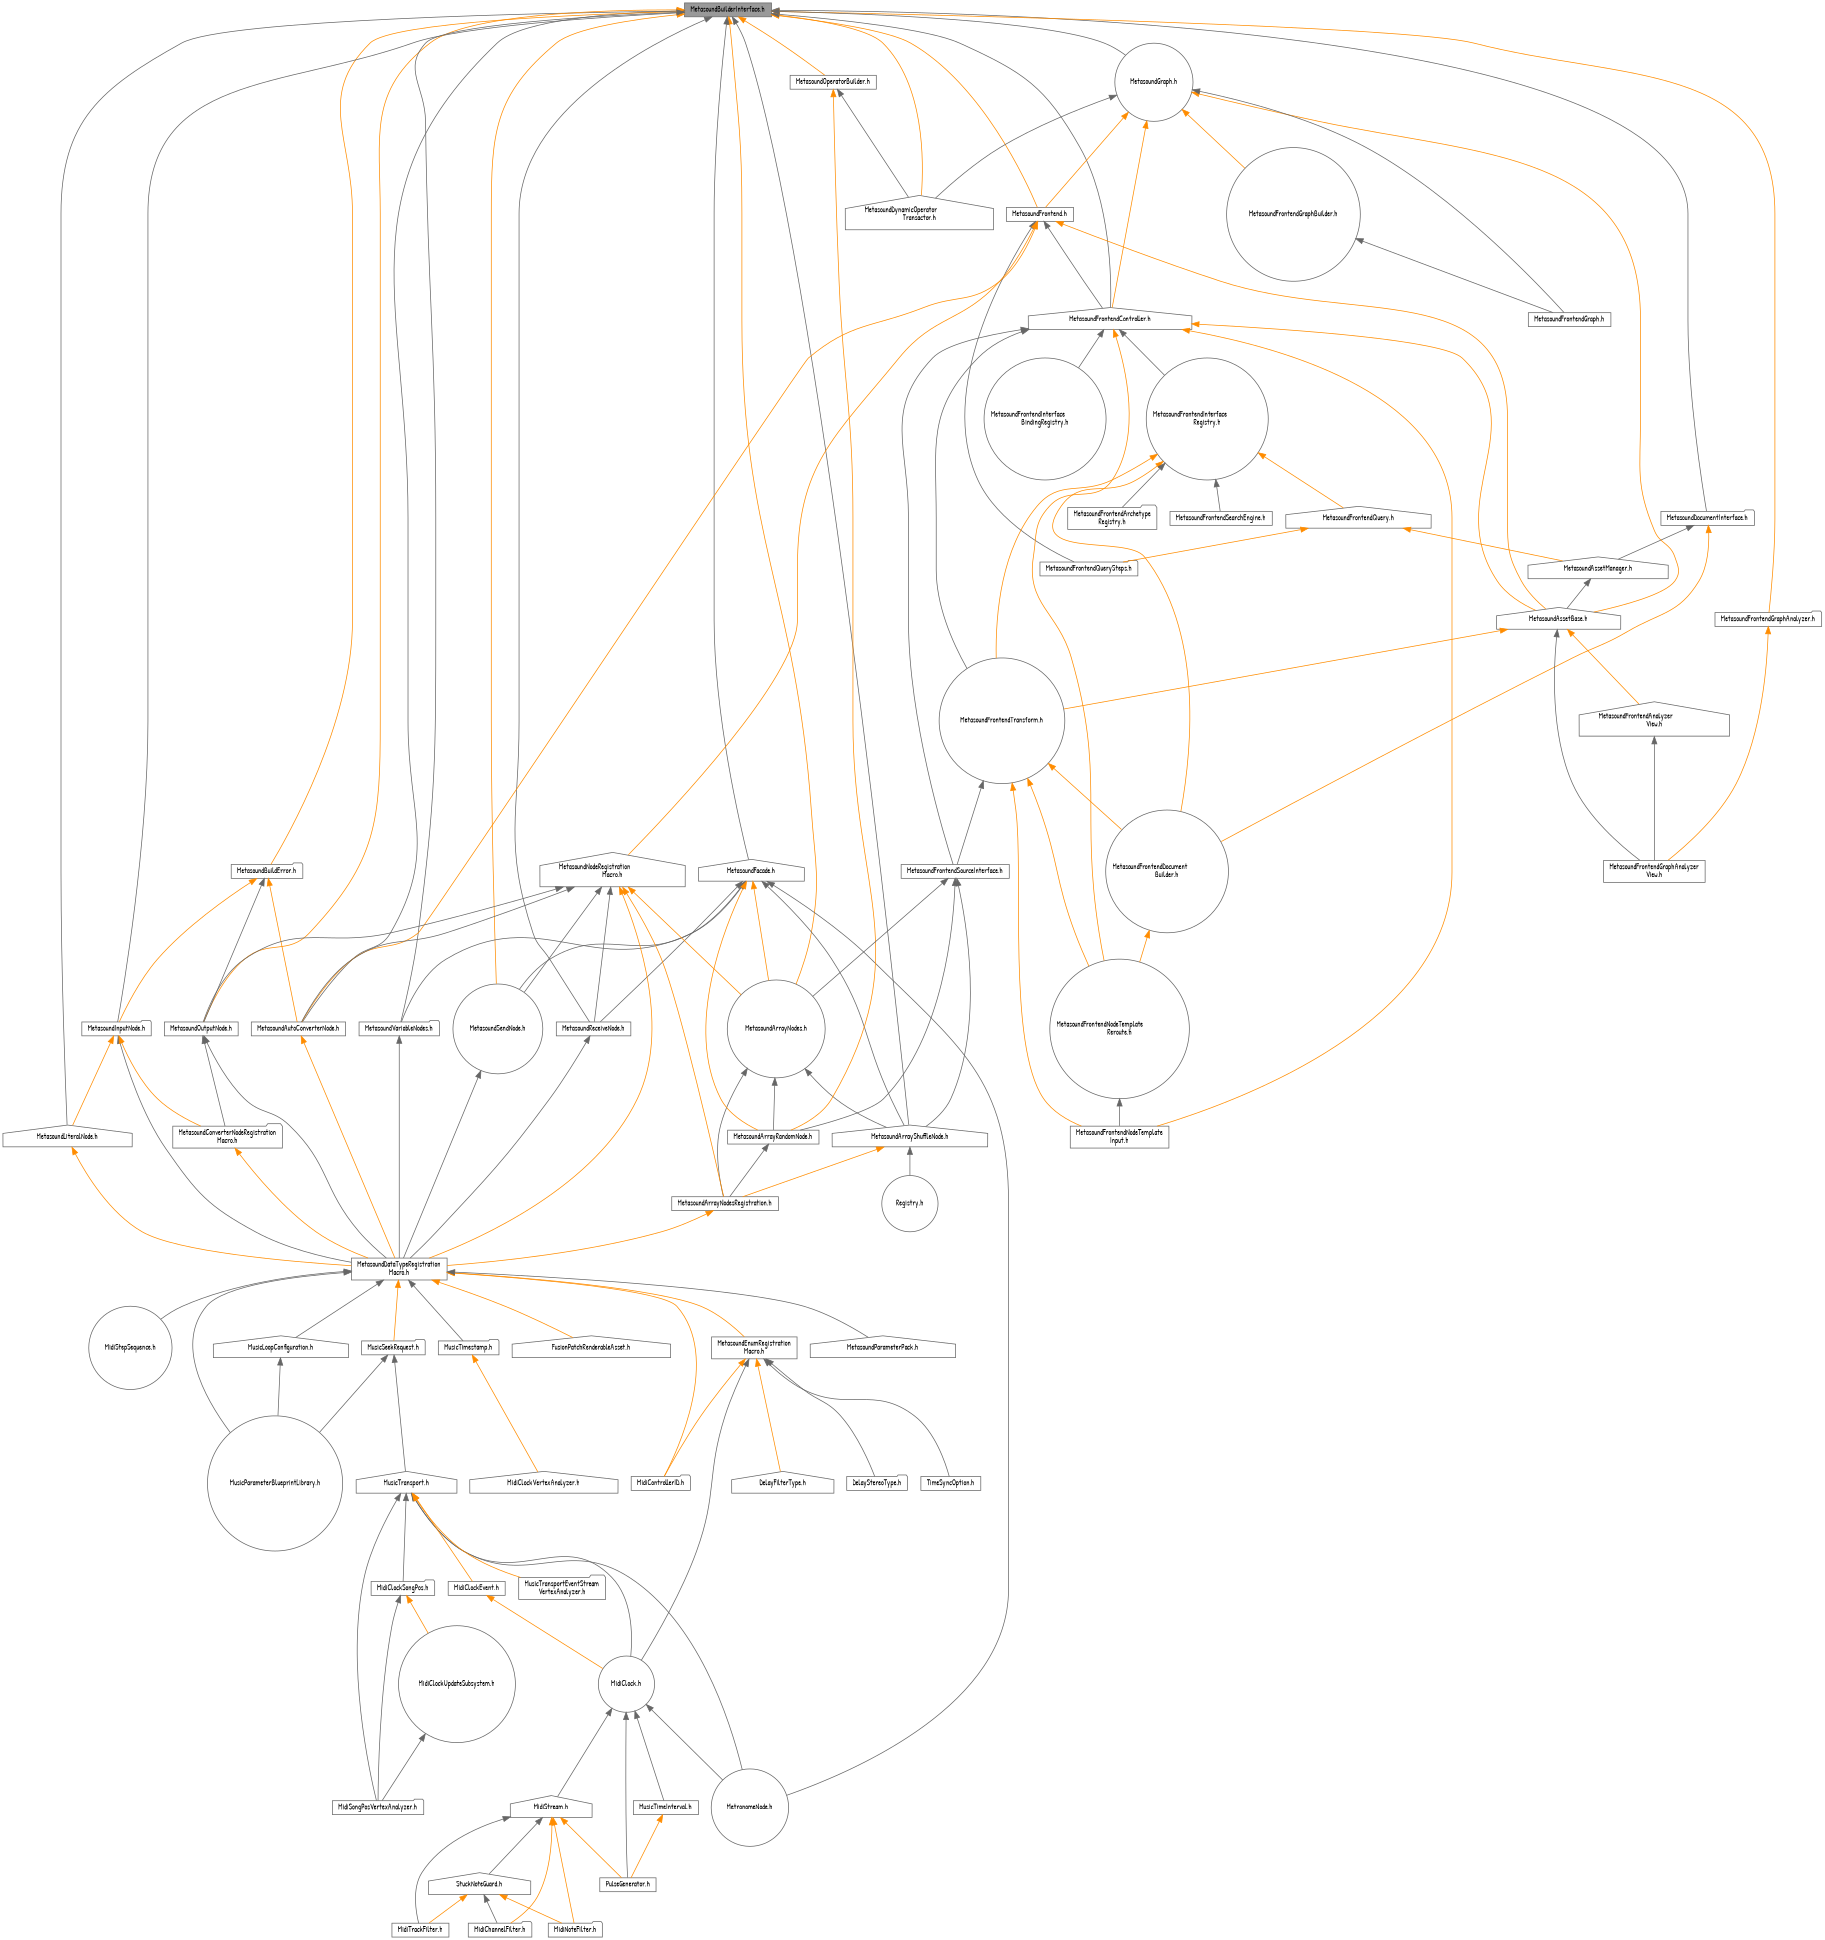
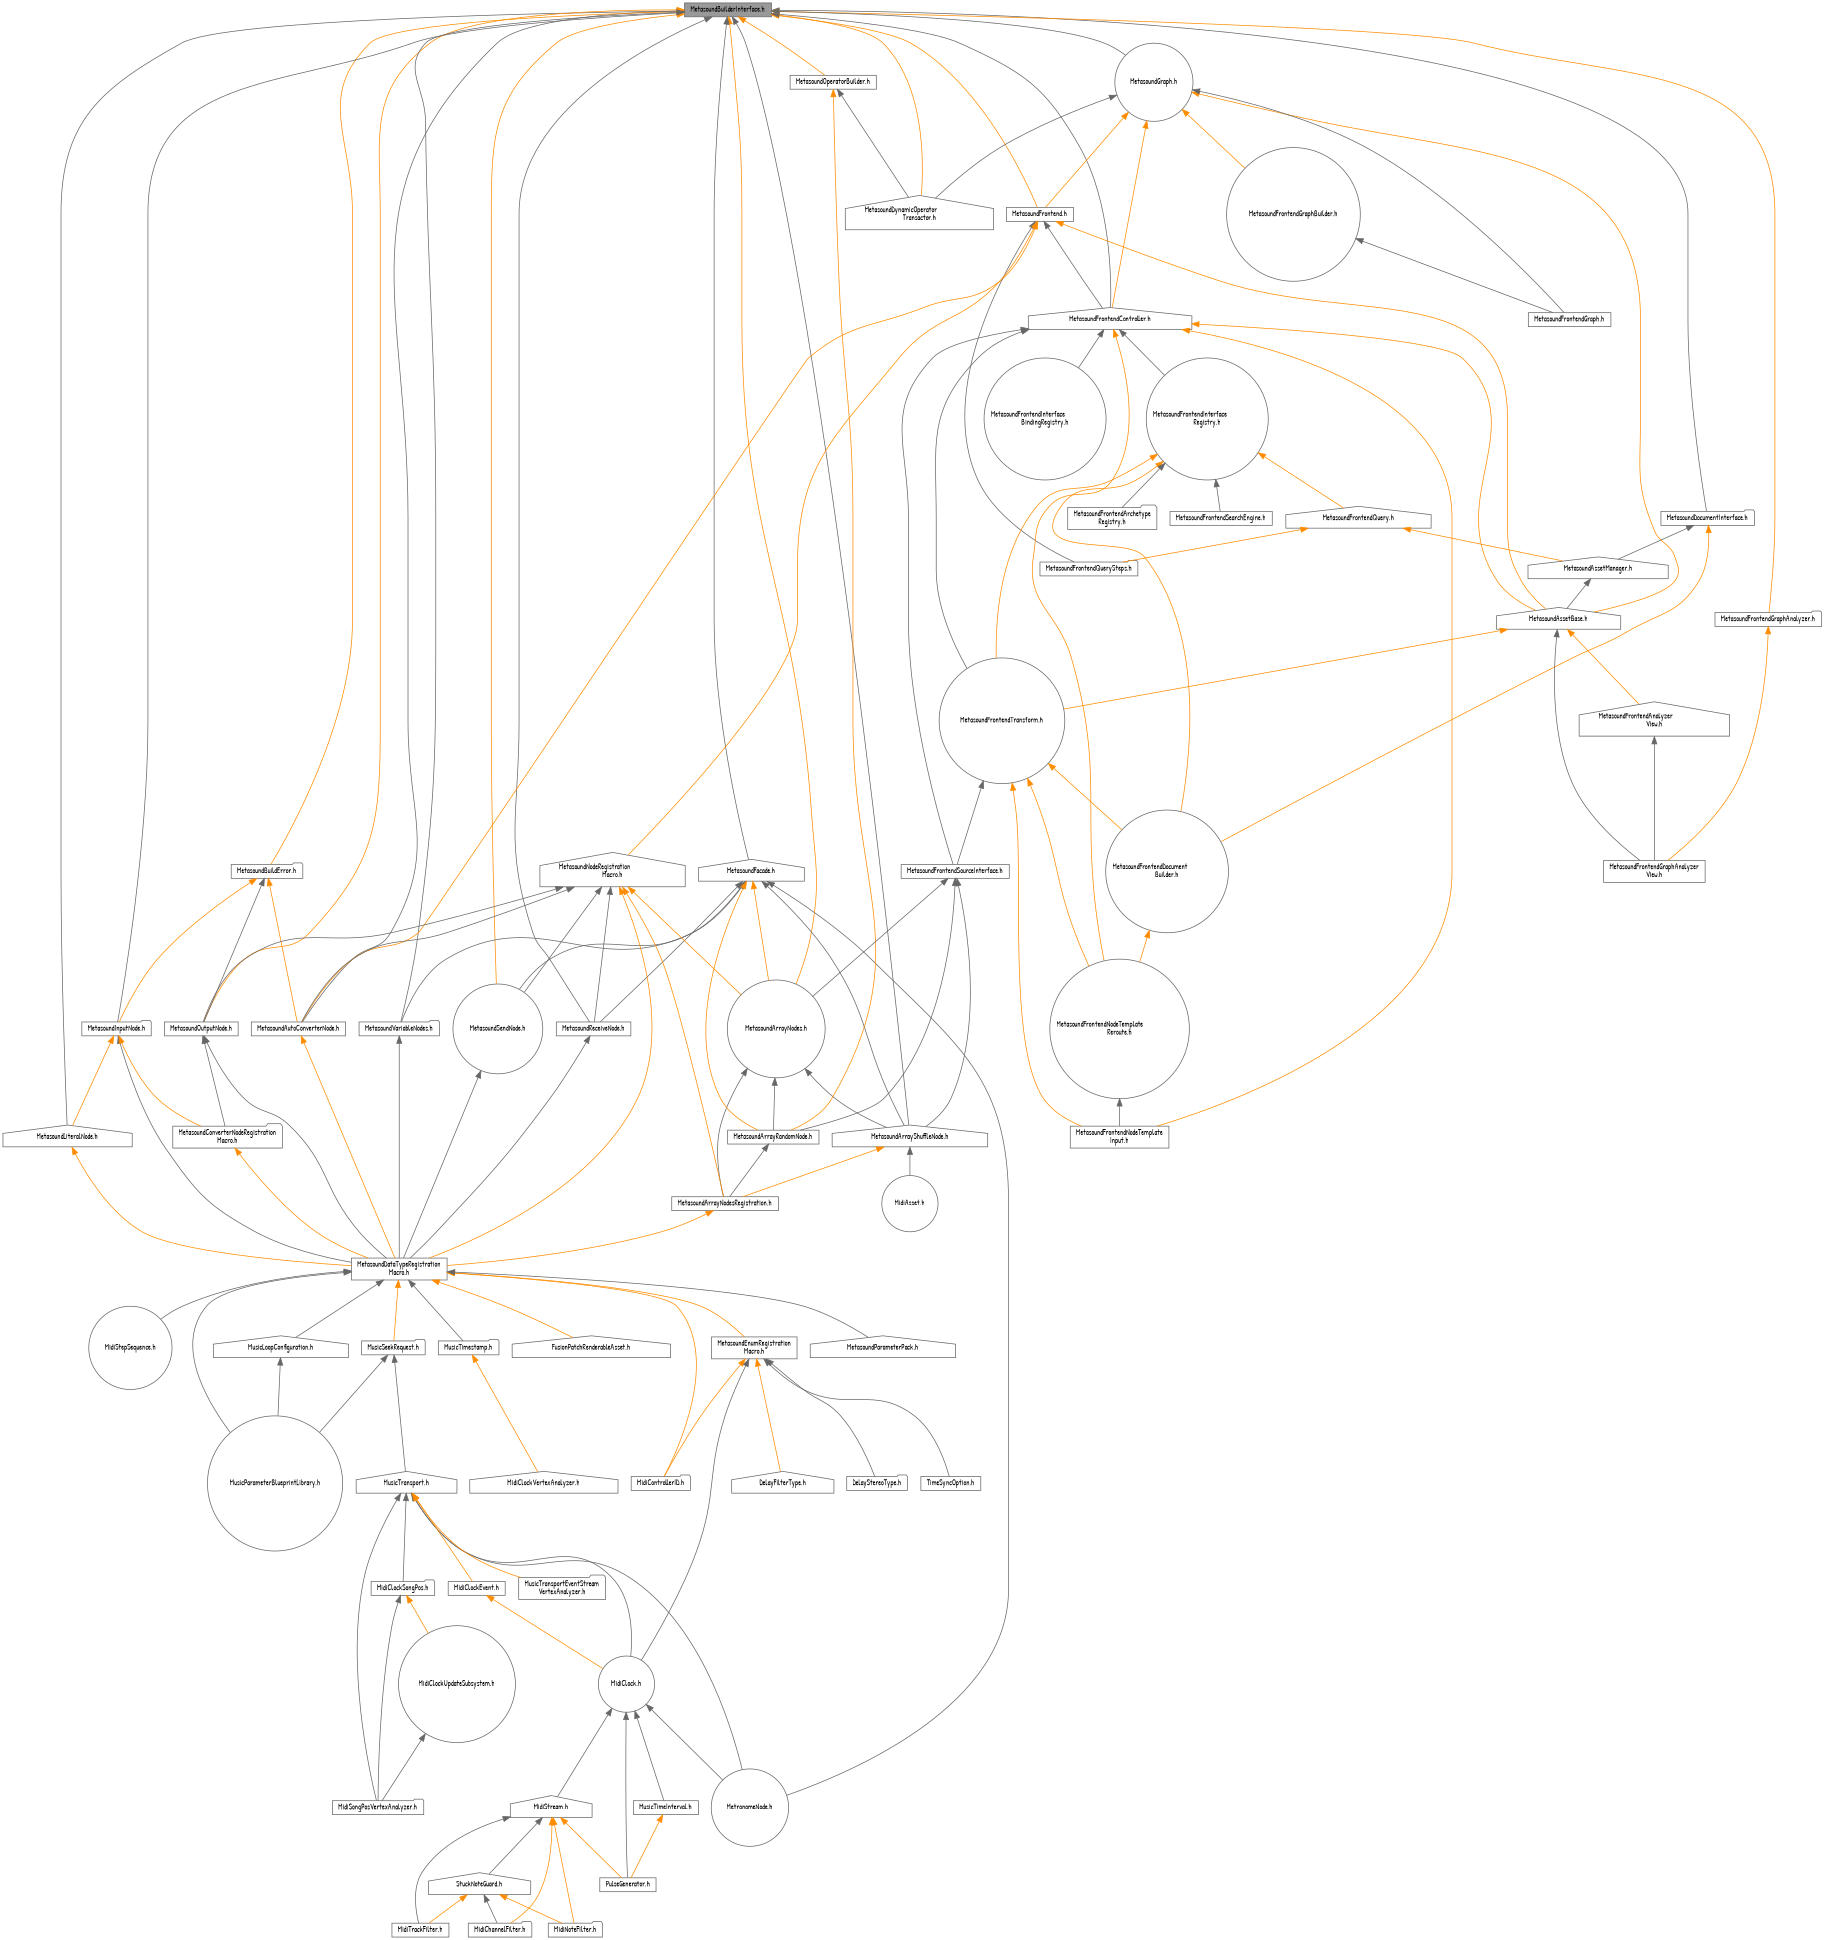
node "Registry.h": label "Registry.h" -> "MidiAsset.h"
